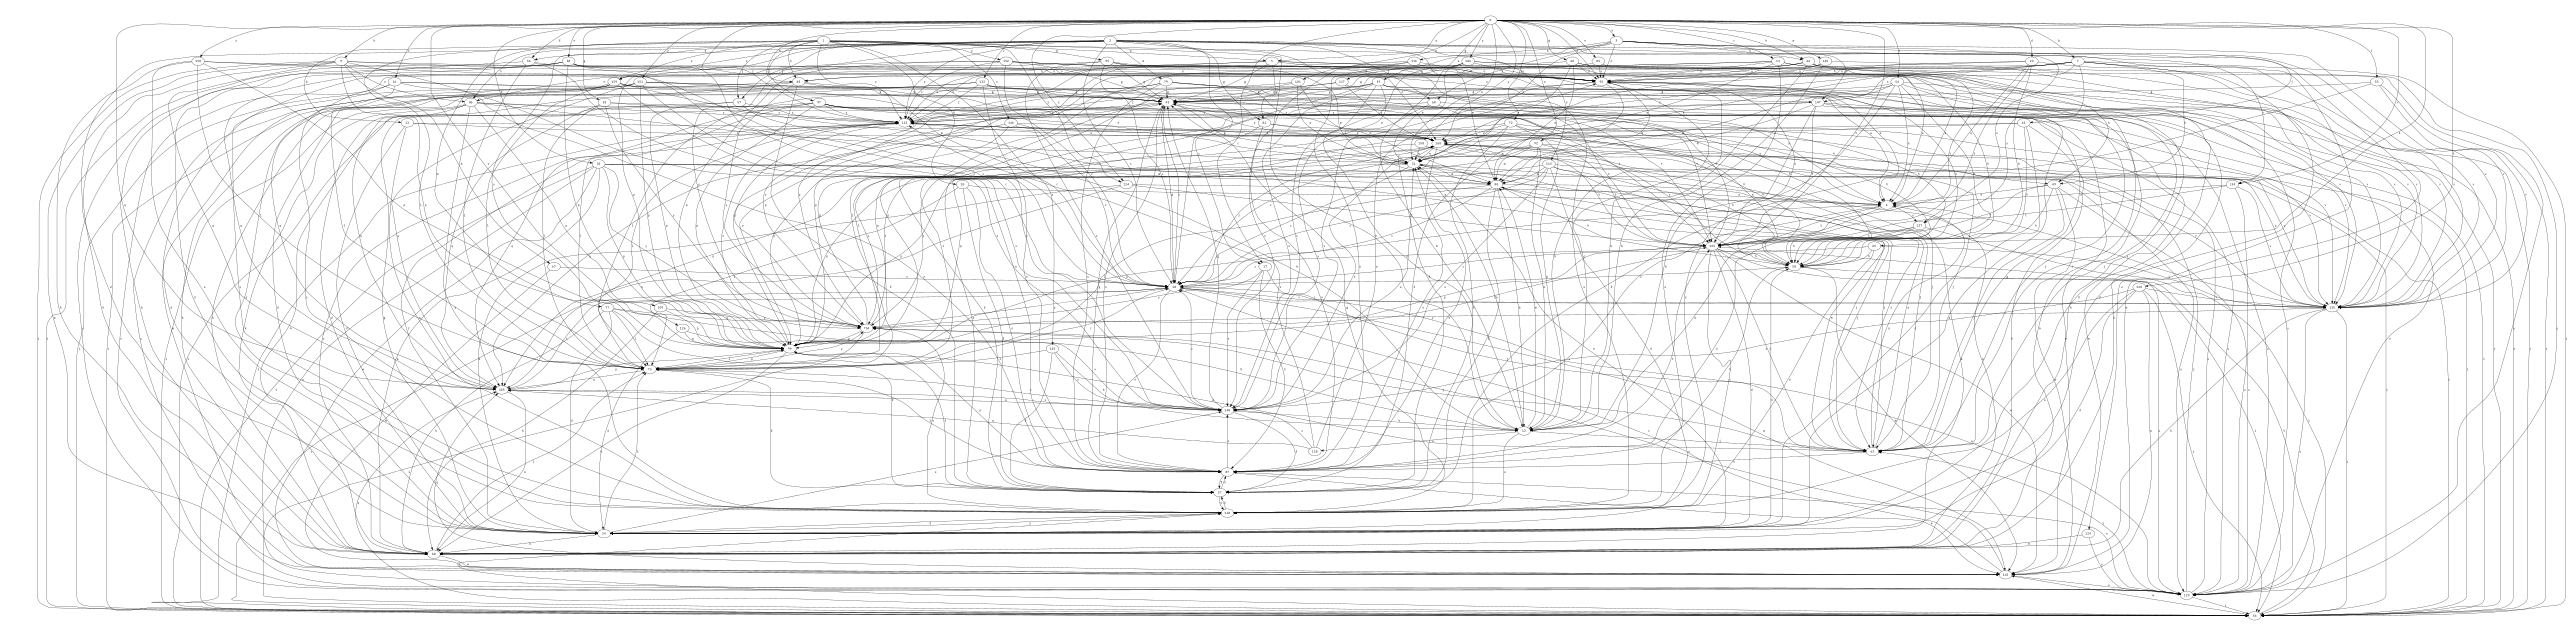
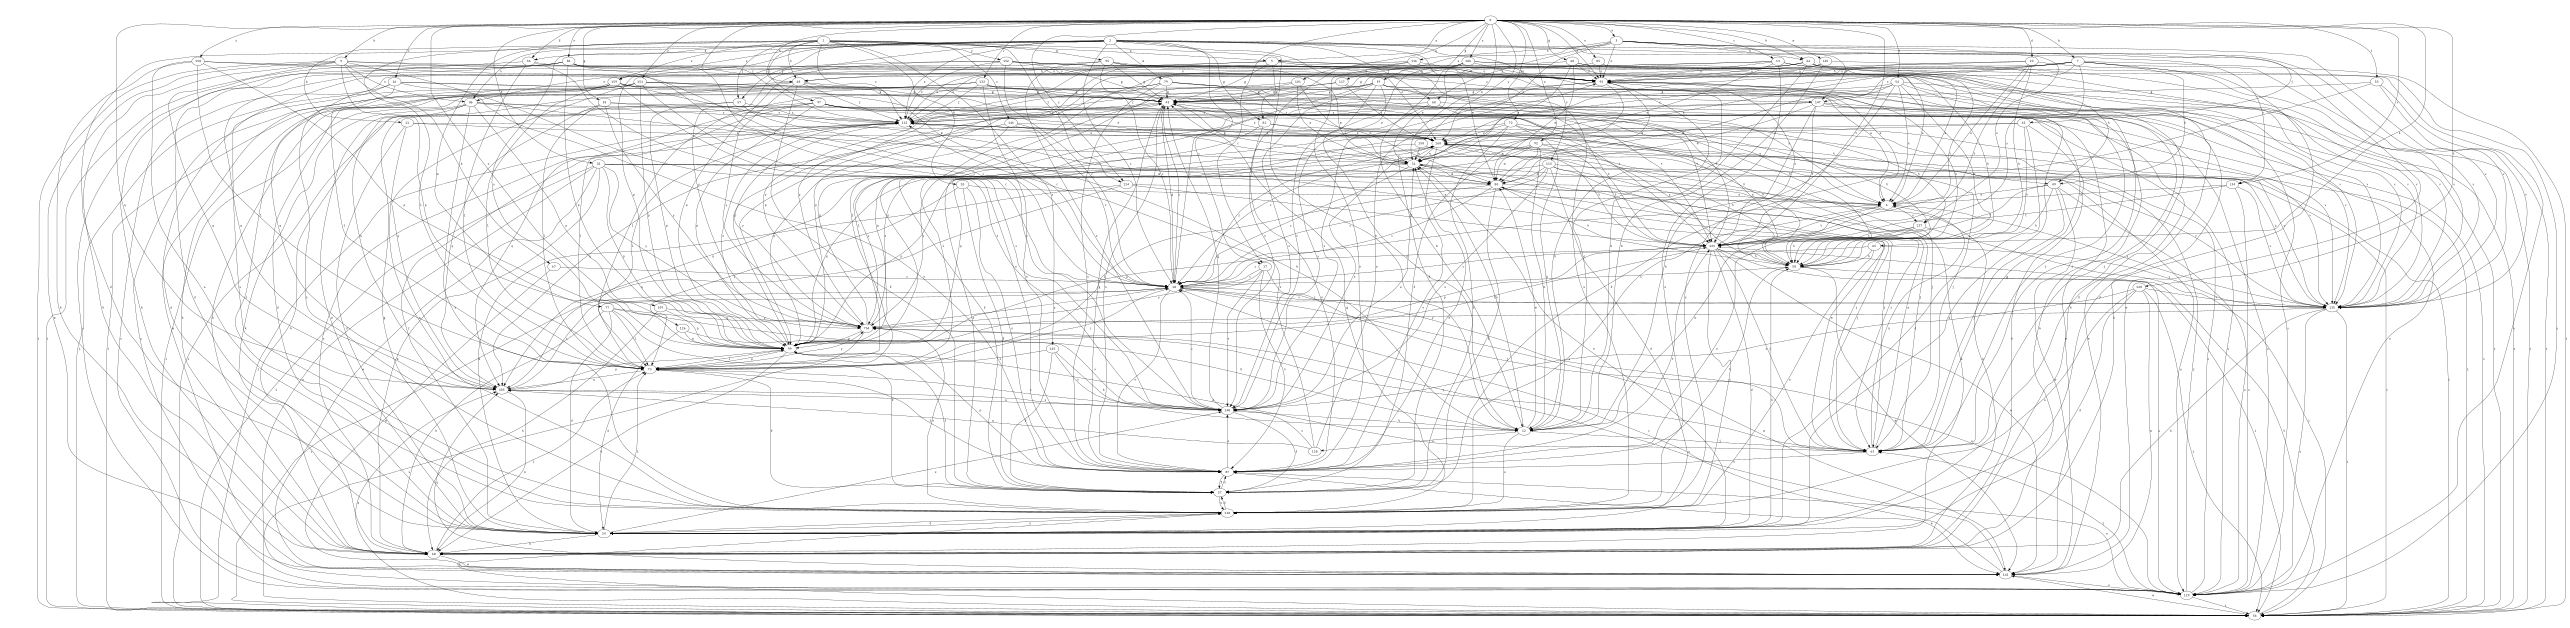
edge "97" -> "112": now "48" -> "112"
edge "17" -> "18": added, label "c"
edge "80" -> "12": removed, label "b"
node "124": removed
